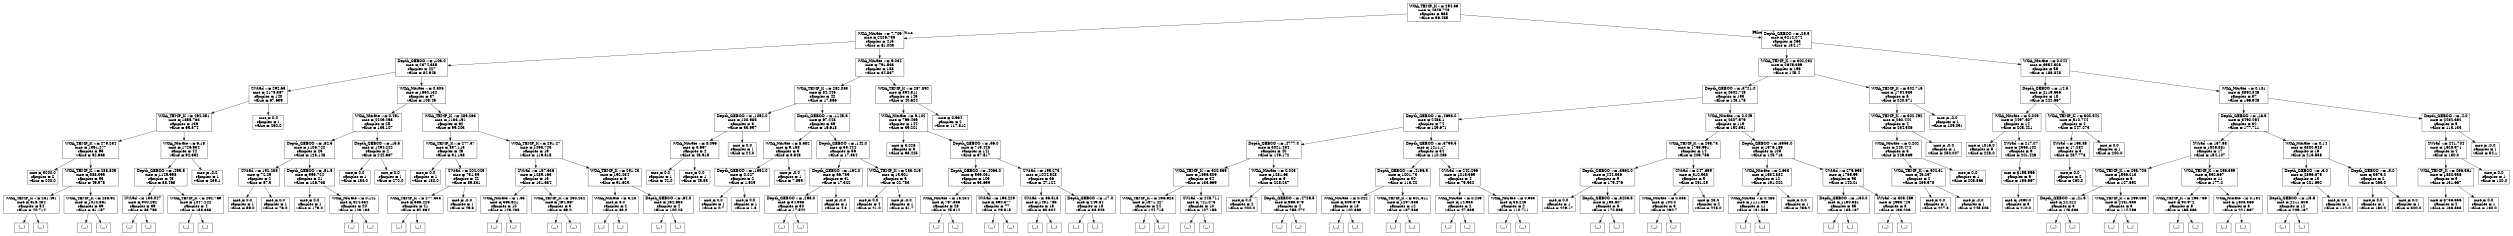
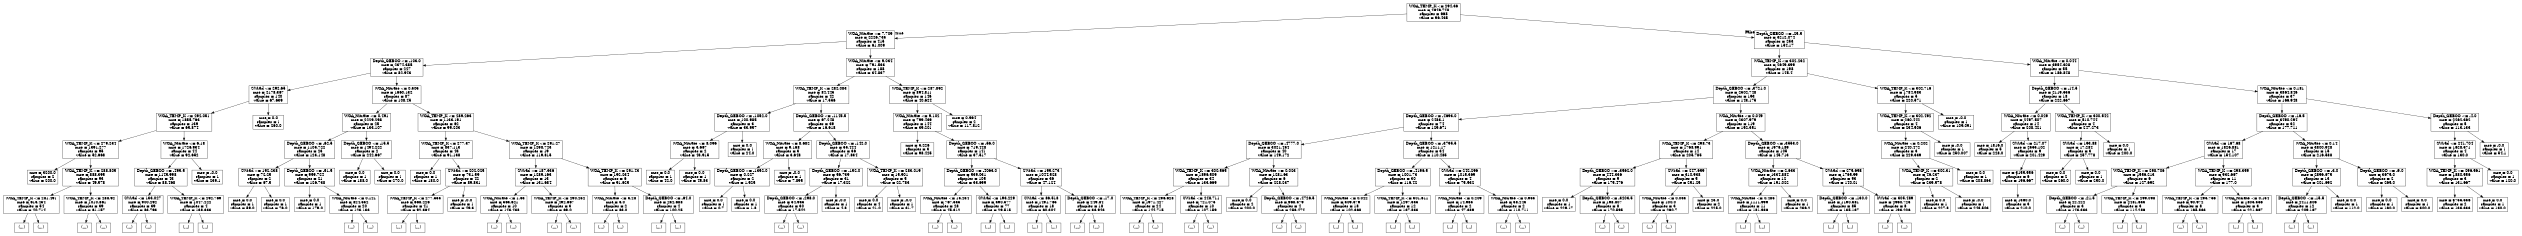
node "mse = 0.0 samples = 1 value = 250.0": added
